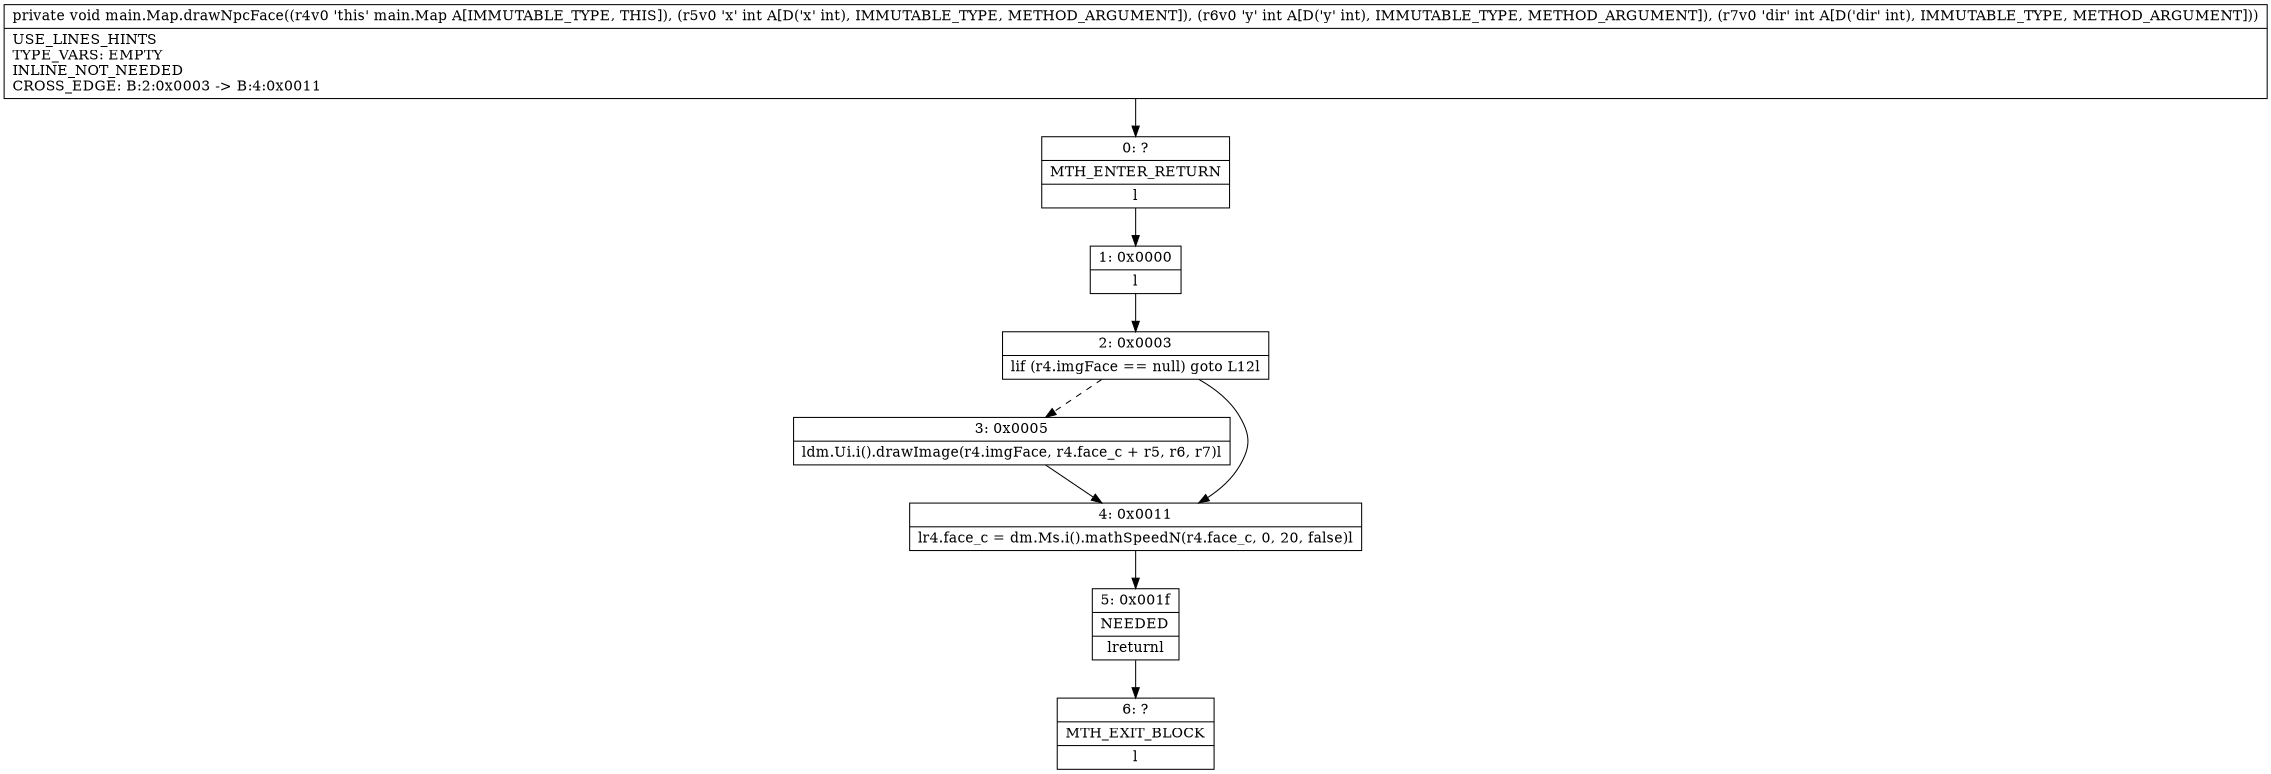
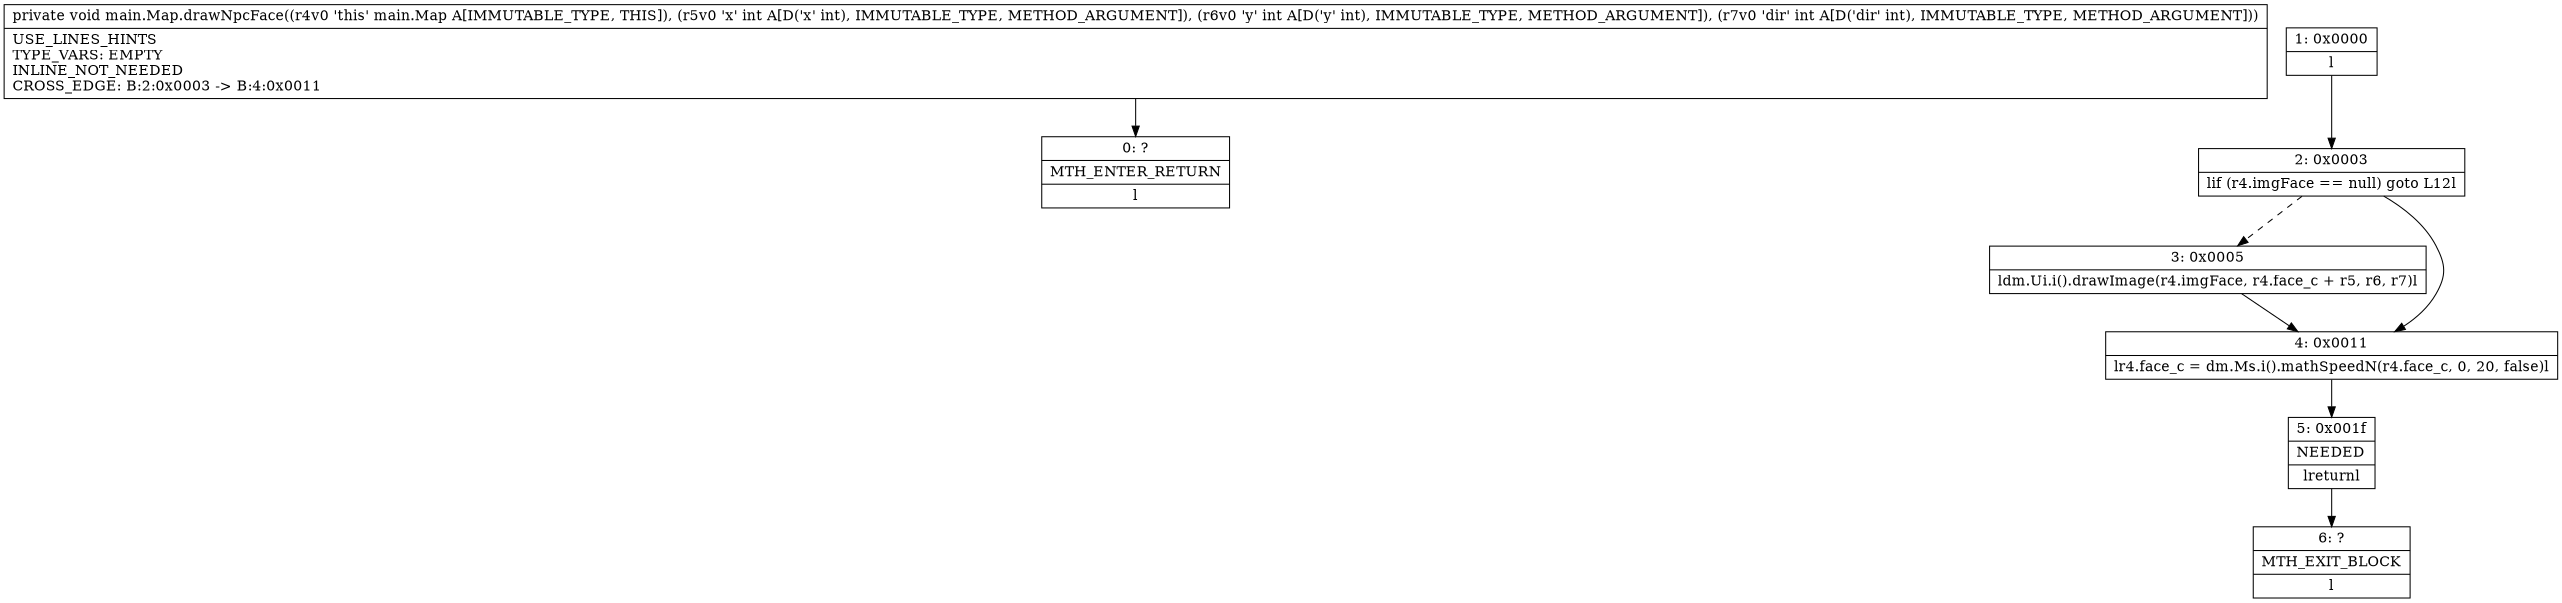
edge "0: ?" -> "1: 0x0000": removed
